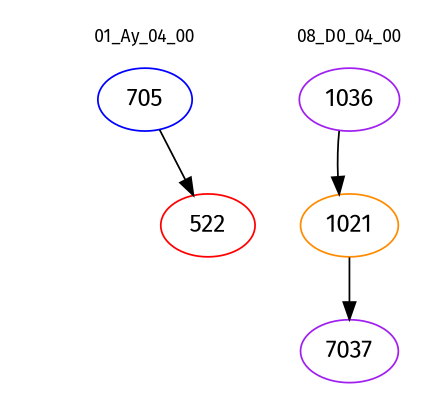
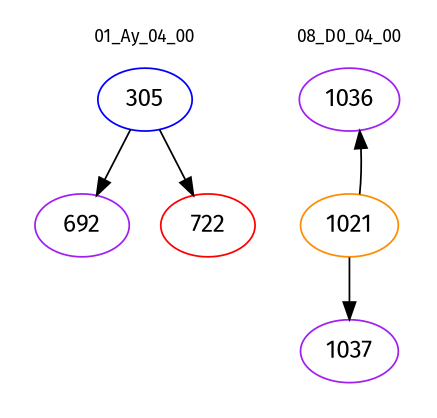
node "705": label "705" -> "305"
edge "1036" -> "1021": reversed
node "692": added
node "522": label "522" -> "722"
node "7037": label "7037" -> "1037"
